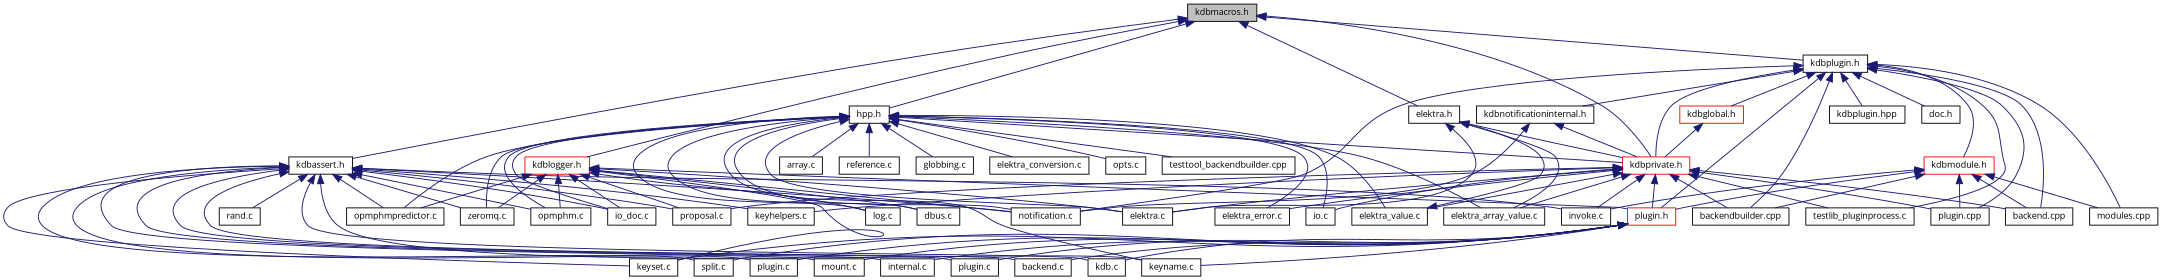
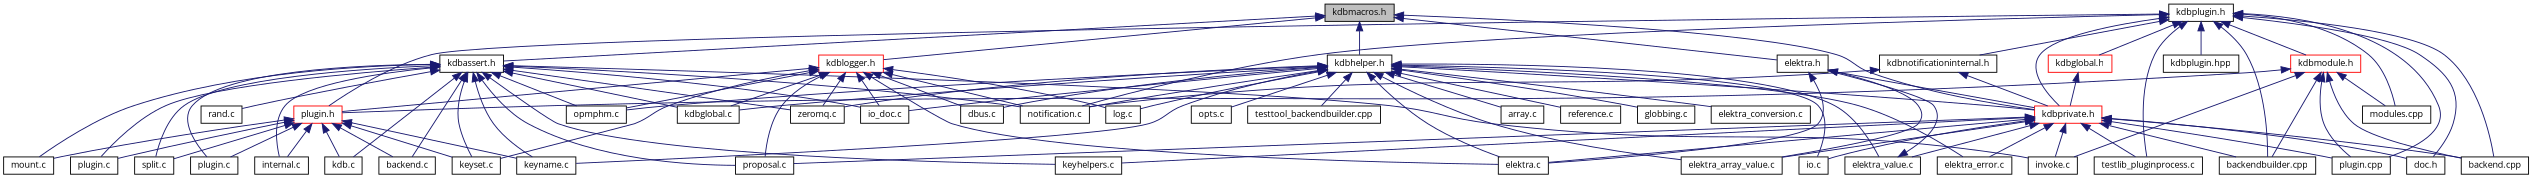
edge "kdbplugin.h" -> "kdbmacros.h": removed
node "hpp.h": label "hpp.h" -> "kdbhelper.h"
edge "plugin.h" -> "kdbprivate.h": now "doc.h" -> "kdbprivate.h"
node "opmphmpredictor.c": label "opmphmpredictor.c" -> "kdbglobal.c"
